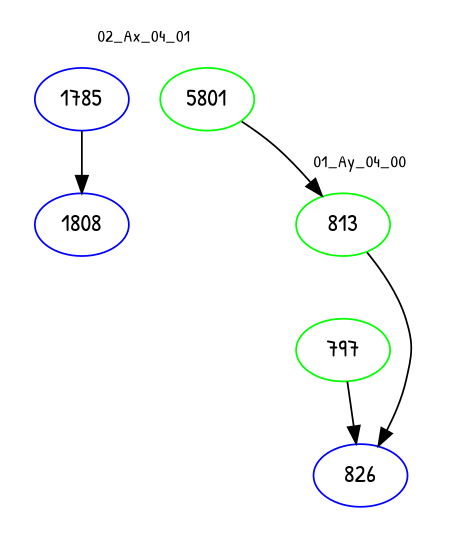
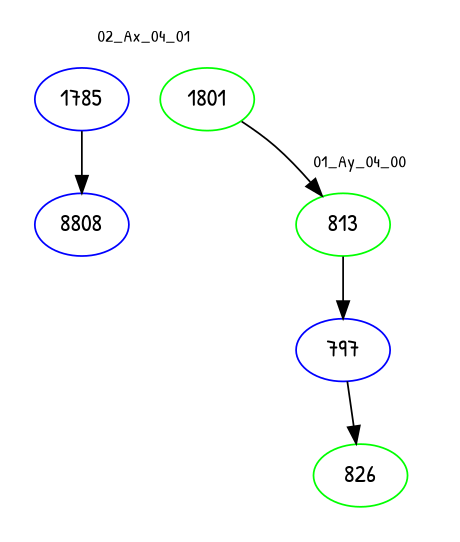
node "5801": label "5801" -> "1801"
node "1808": label "1808" -> "8808"
edge "813" -> "826": now "813" -> "797"
node "797": color green -> blue
node "826": color blue -> green
